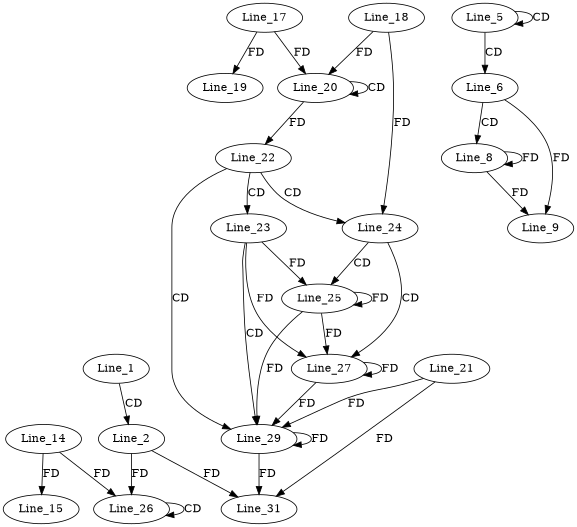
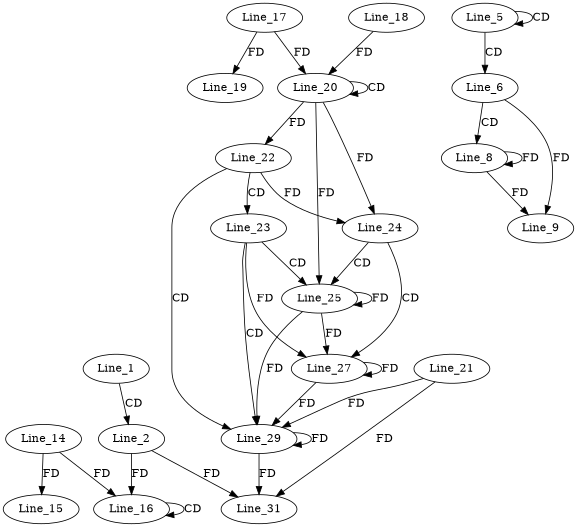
edge "Line_18" -> "Line_24": now "Line_20" -> "Line_24"
edge "Line_20" -> "Line_25": added, label "FD"
edge "Line_22" -> "Line_24": label "CD" -> "FD"
edge "Line_23" -> "Line_25": label "FD" -> "CD"
node "Line_26": label "Line_26" -> "Line_16"
